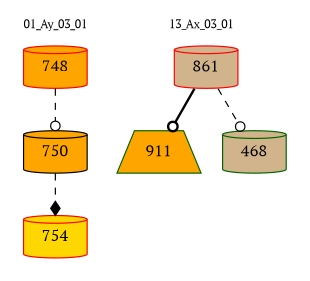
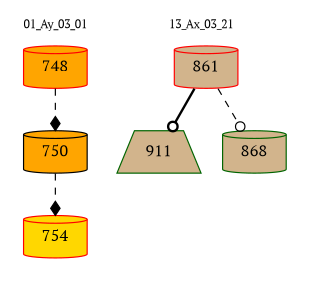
cluster "13_Ax_03_01": label "13_Ax_03_01" -> "13_Ax_03_21"
edge "748" -> "750": arrowhead odot -> diamond
node "911": fillcolor orange -> tan
node "468": label "468" -> "868"
